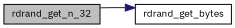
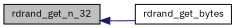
edge "rdrand_get_n_32" -> "rdrand_get_bytes": reversed
